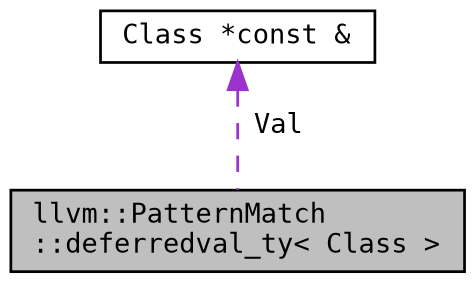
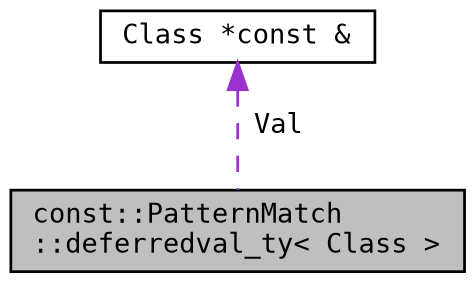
node "llvm::PatternMatch ::deferredval_ty< Class >": label "llvm::PatternMatch ::deferredval_ty< Class >" -> "const::PatternMatch ::deferredval_ty< Class >"
